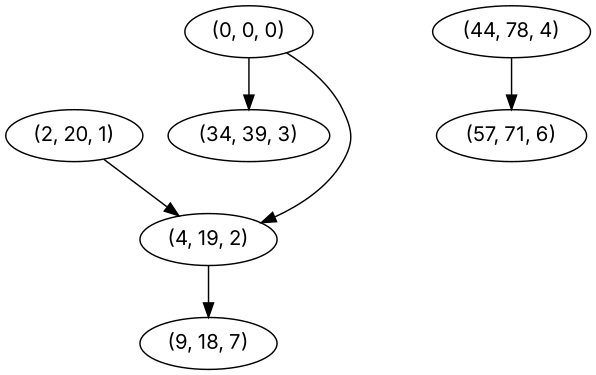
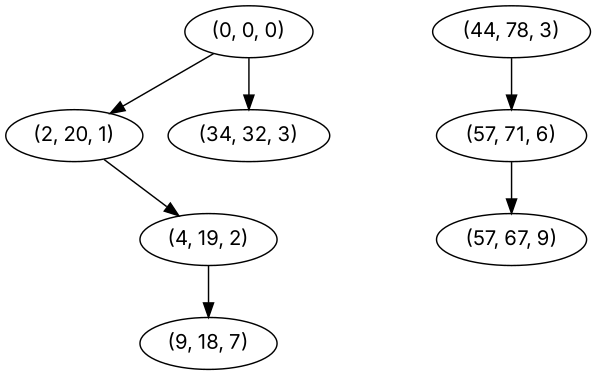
node "(44, 78, 4)": label "(44, 78, 4)" -> "(44, 78, 3)"
node "(34, 39, 3)": label "(34, 39, 3)" -> "(34, 32, 3)"
edge "(0, 0, 0)" -> "(4, 19, 2)": now "(0, 0, 0)" -> "(2, 20, 1)"
node "(57, 67, 9)": added
